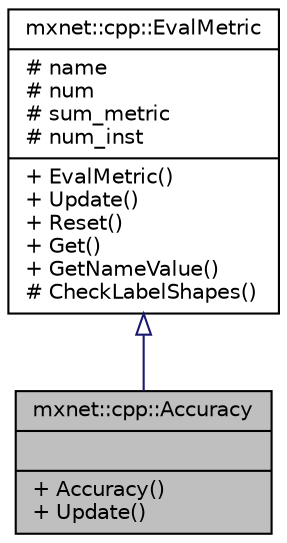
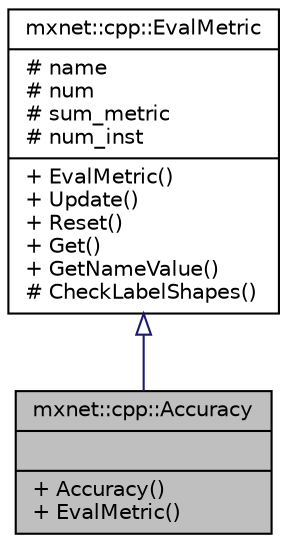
node "mxnet::cpp::Accuracy": text "+ Update()" -> "+ EvalMetric()"
